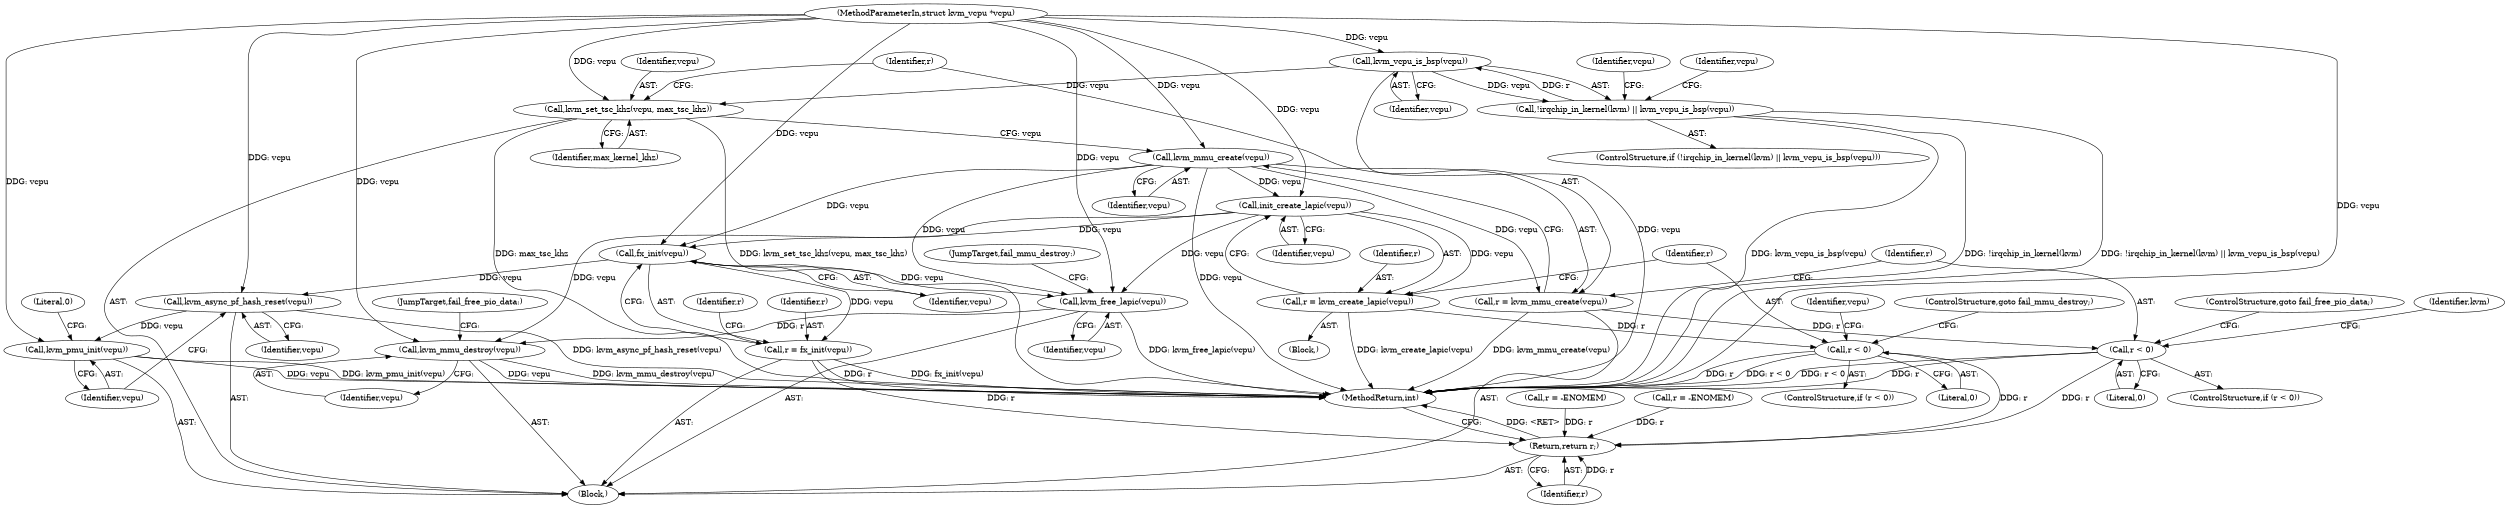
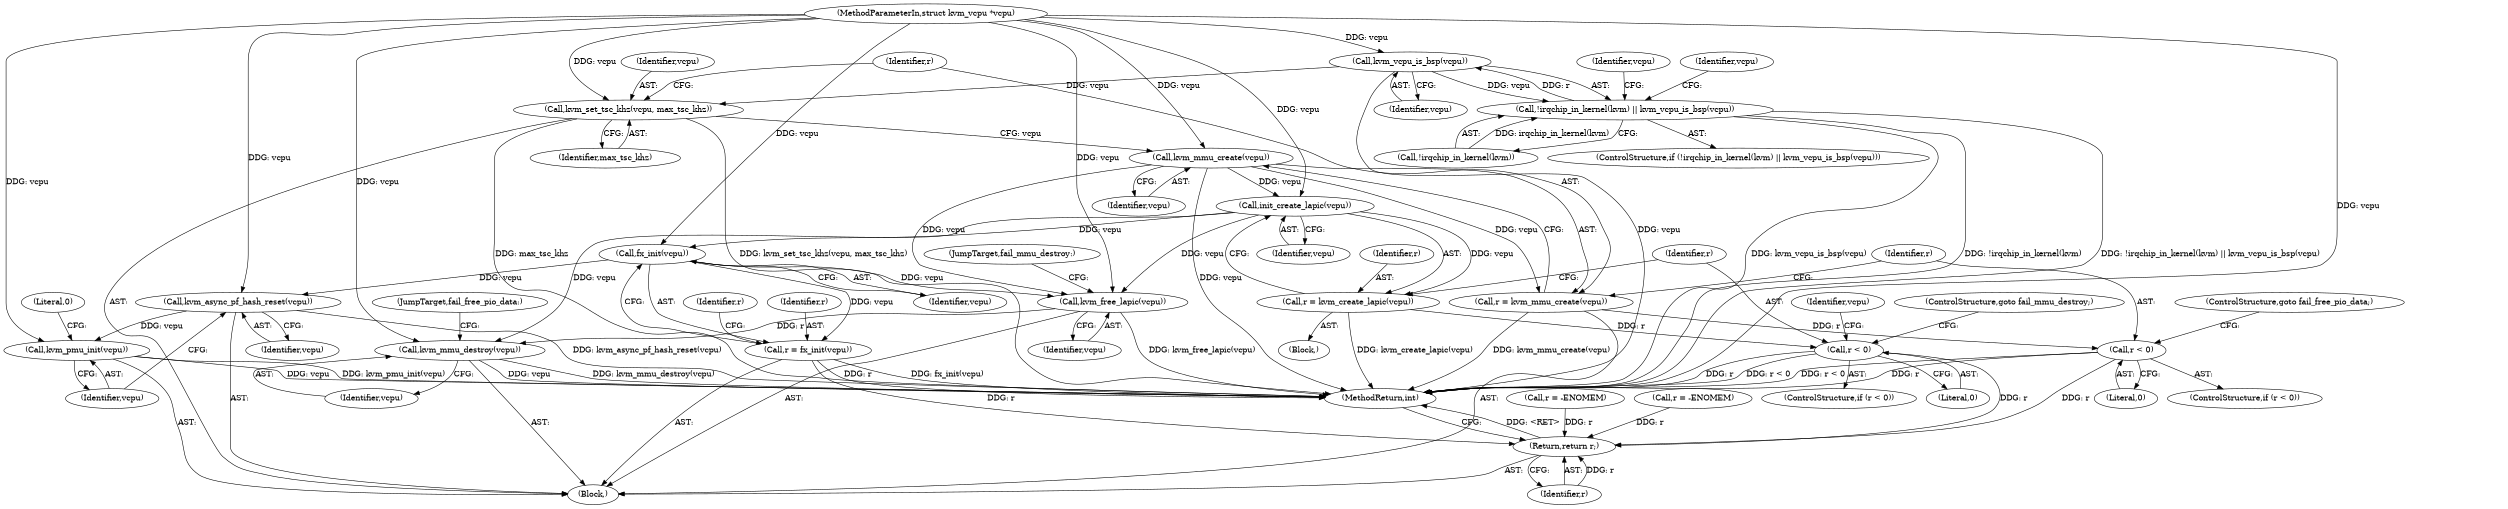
node "(Identifier,max_kernel_khz)": label "(Identifier,max_kernel_khz)" -> "(Identifier,max_tsc_khz)"
node "(Call,!irqchip_in_kernel(kvm))": added
edge "(Call,kvm_mmu_create(vcpu))" -> "(Call,fx_init(vcpu))": removed, label "DDG: vcpu"
node "(Identifier,kvm)": removed
